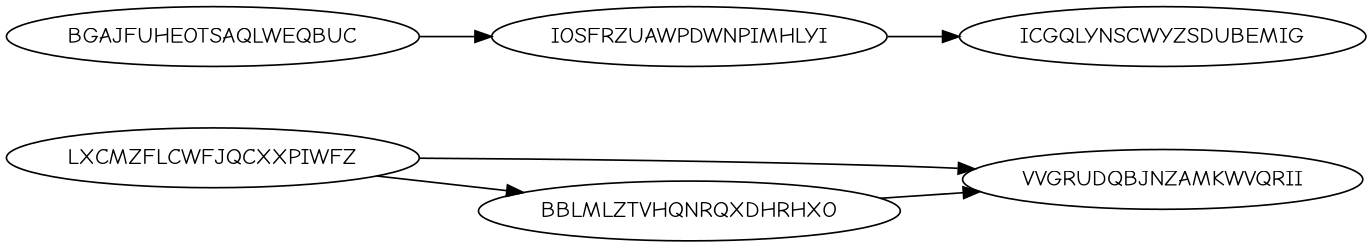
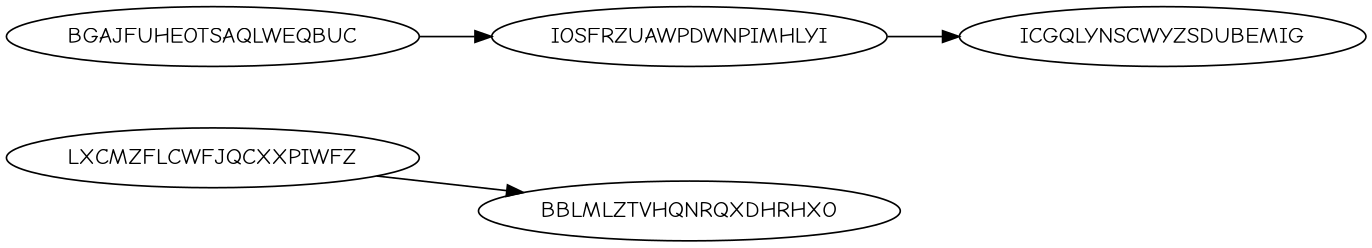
node "VVGRUDQBJNZAMKWVQRII": removed
